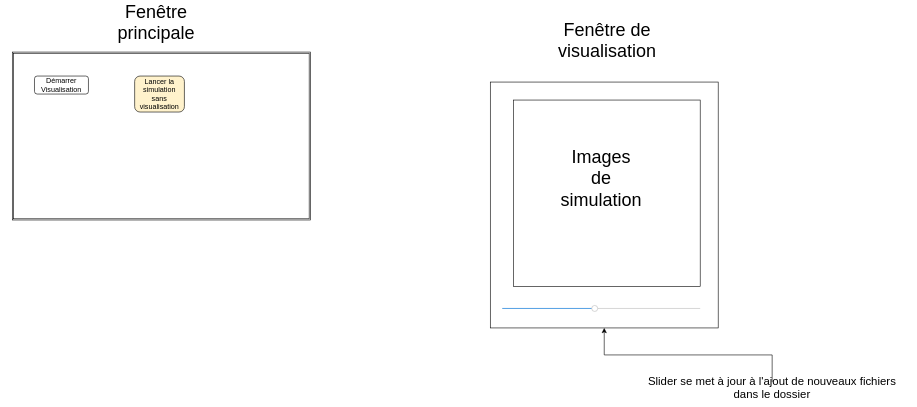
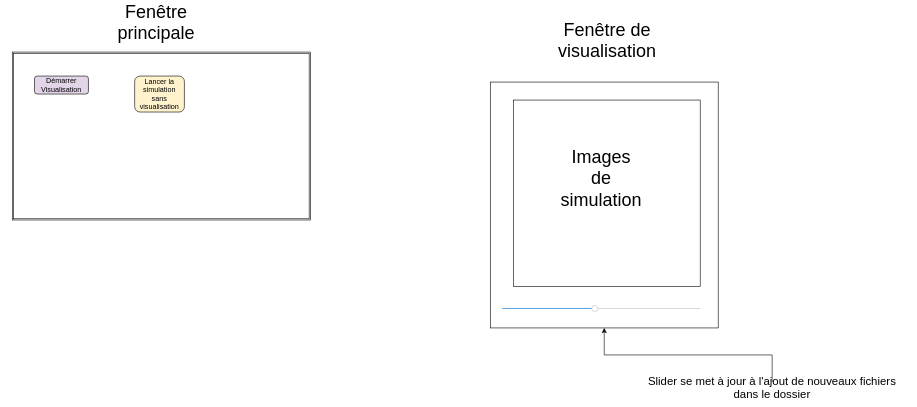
node "Démarrer Visualisation": fillcolor #ffffff -> #e1d5e7
